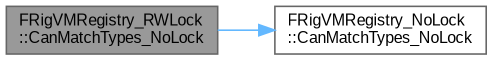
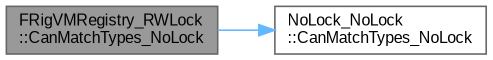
node "FRigVMRegistry_NoLock ::CanMatchTypes_NoLock": label "FRigVMRegistry_NoLock ::CanMatchTypes_NoLock" -> "NoLock_NoLock ::CanMatchTypes_NoLock"
